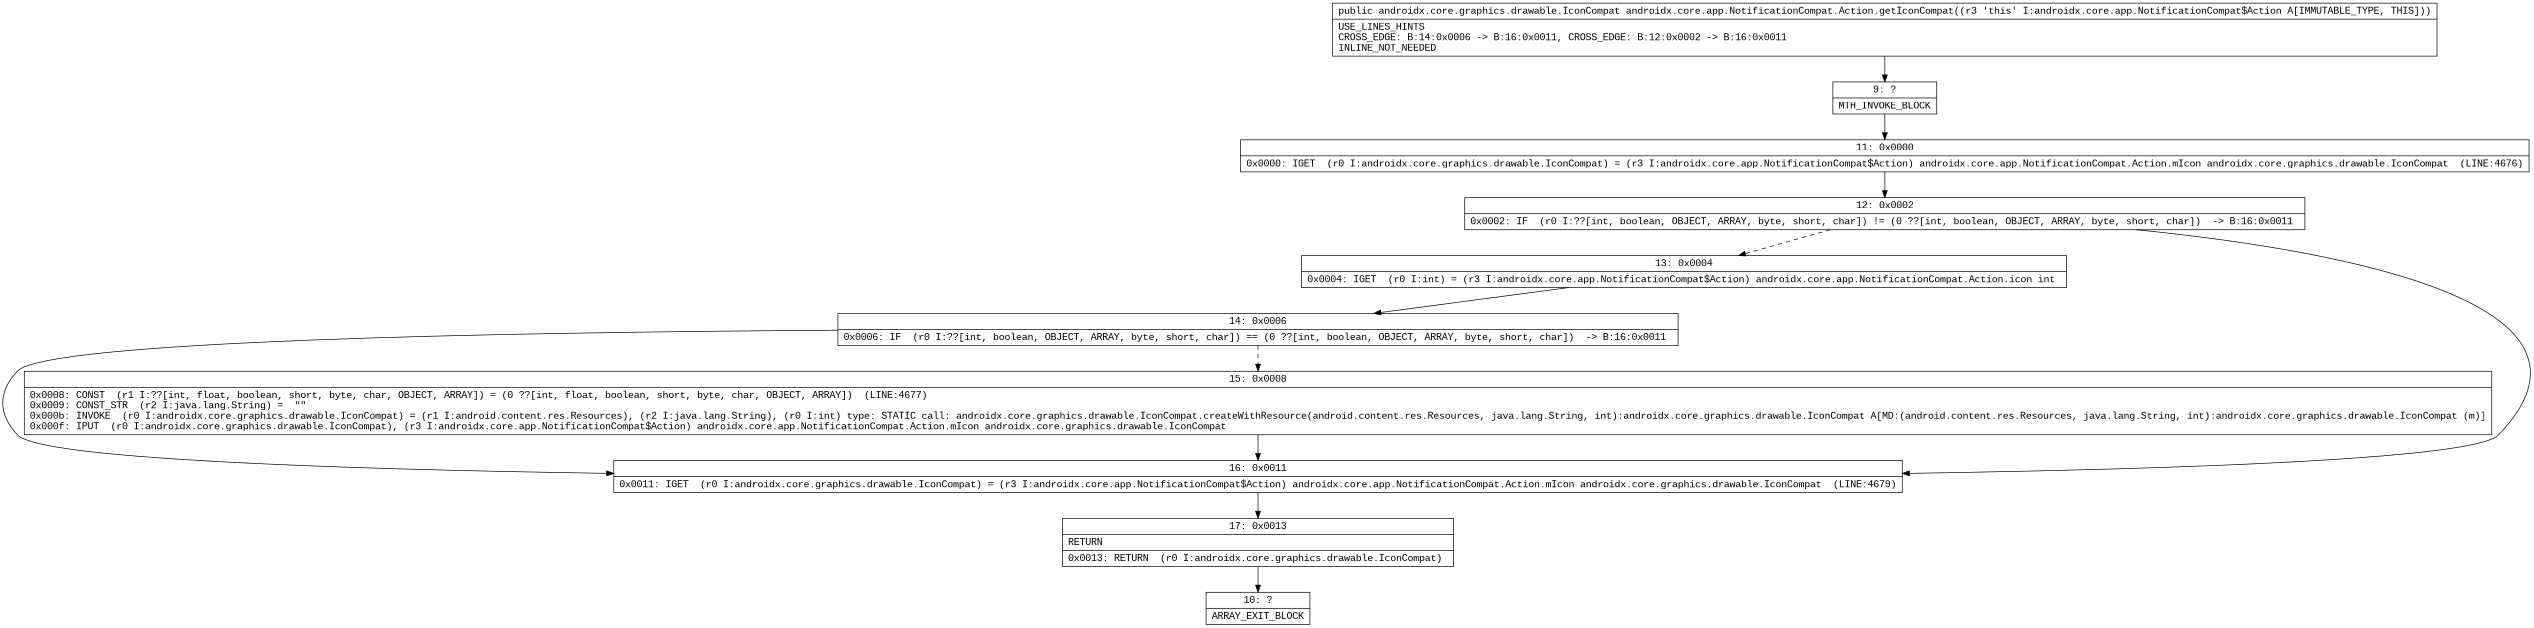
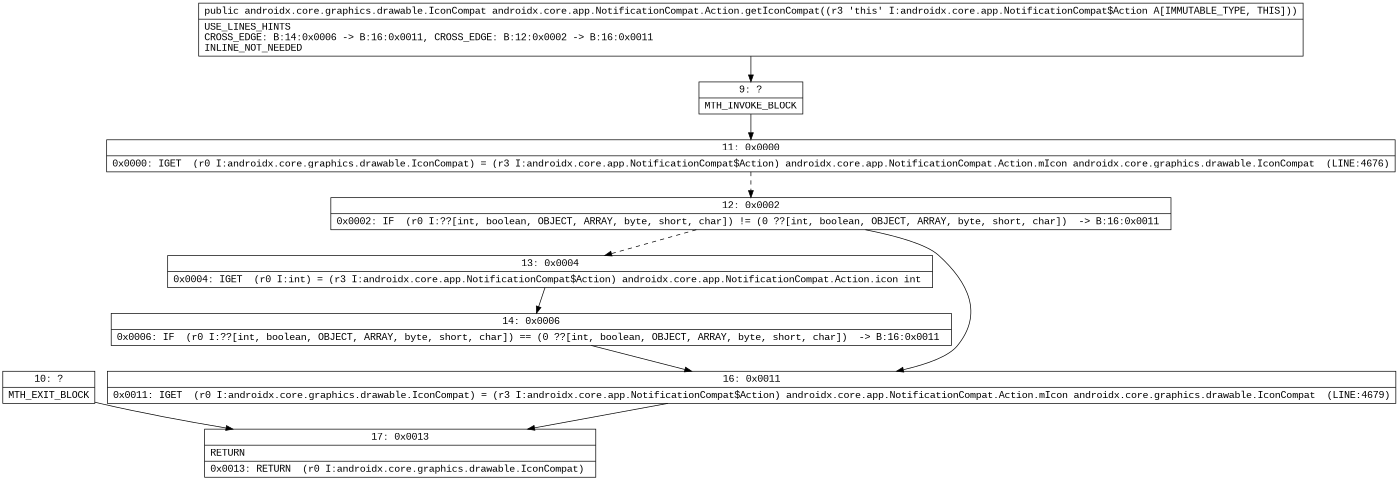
edge "11: 0x0000" -> "12: 0x0002": style solid -> dashed
node "15: 0x0008": removed
edge "17: 0x0013" -> "10: ?": reversed
node "10: ?": text "ARRAY_EXIT_BLOCK" -> "MTH_EXIT_BLOCK"
